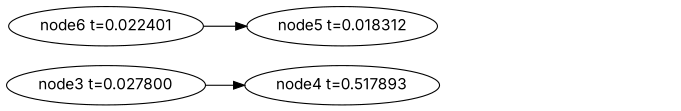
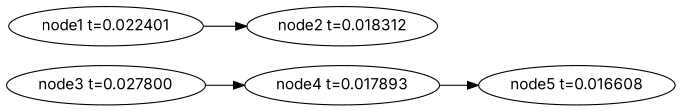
node "node6 t=0.022401": label "node6 t=0.022401" -> "node1 t=0.022401"
node "node5 t=0.018312": label "node5 t=0.018312" -> "node2 t=0.018312"
node "node4 t=0.517893": label "node4 t=0.517893" -> "node4 t=0.017893"
node "node5 t=0.016608": added
